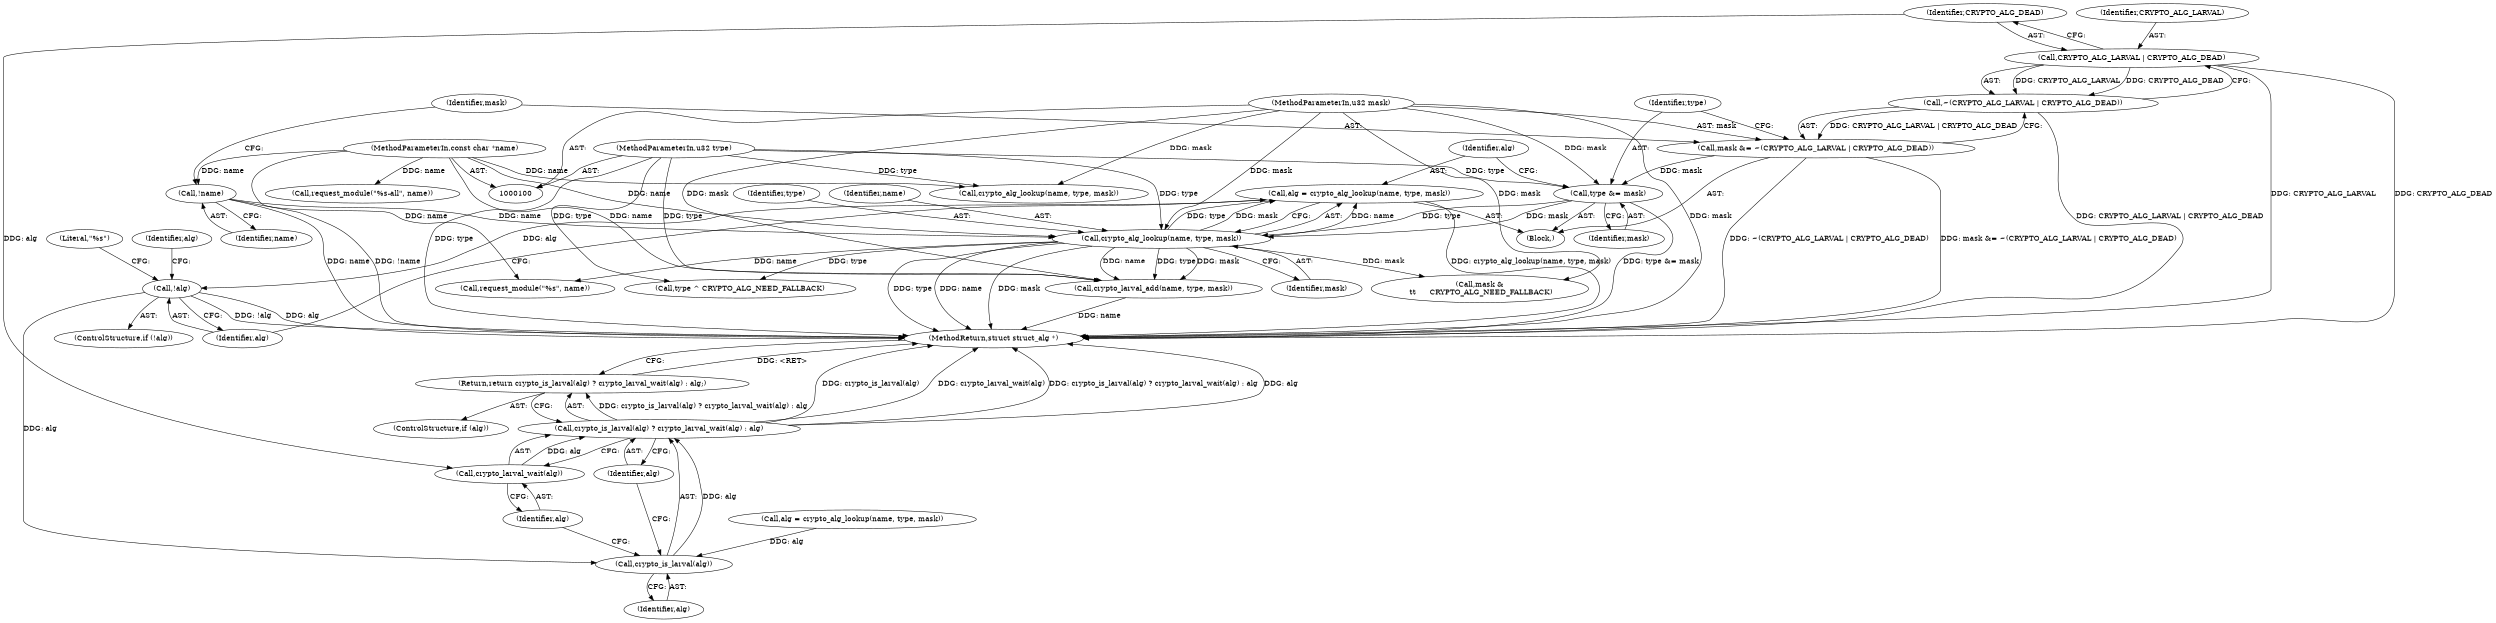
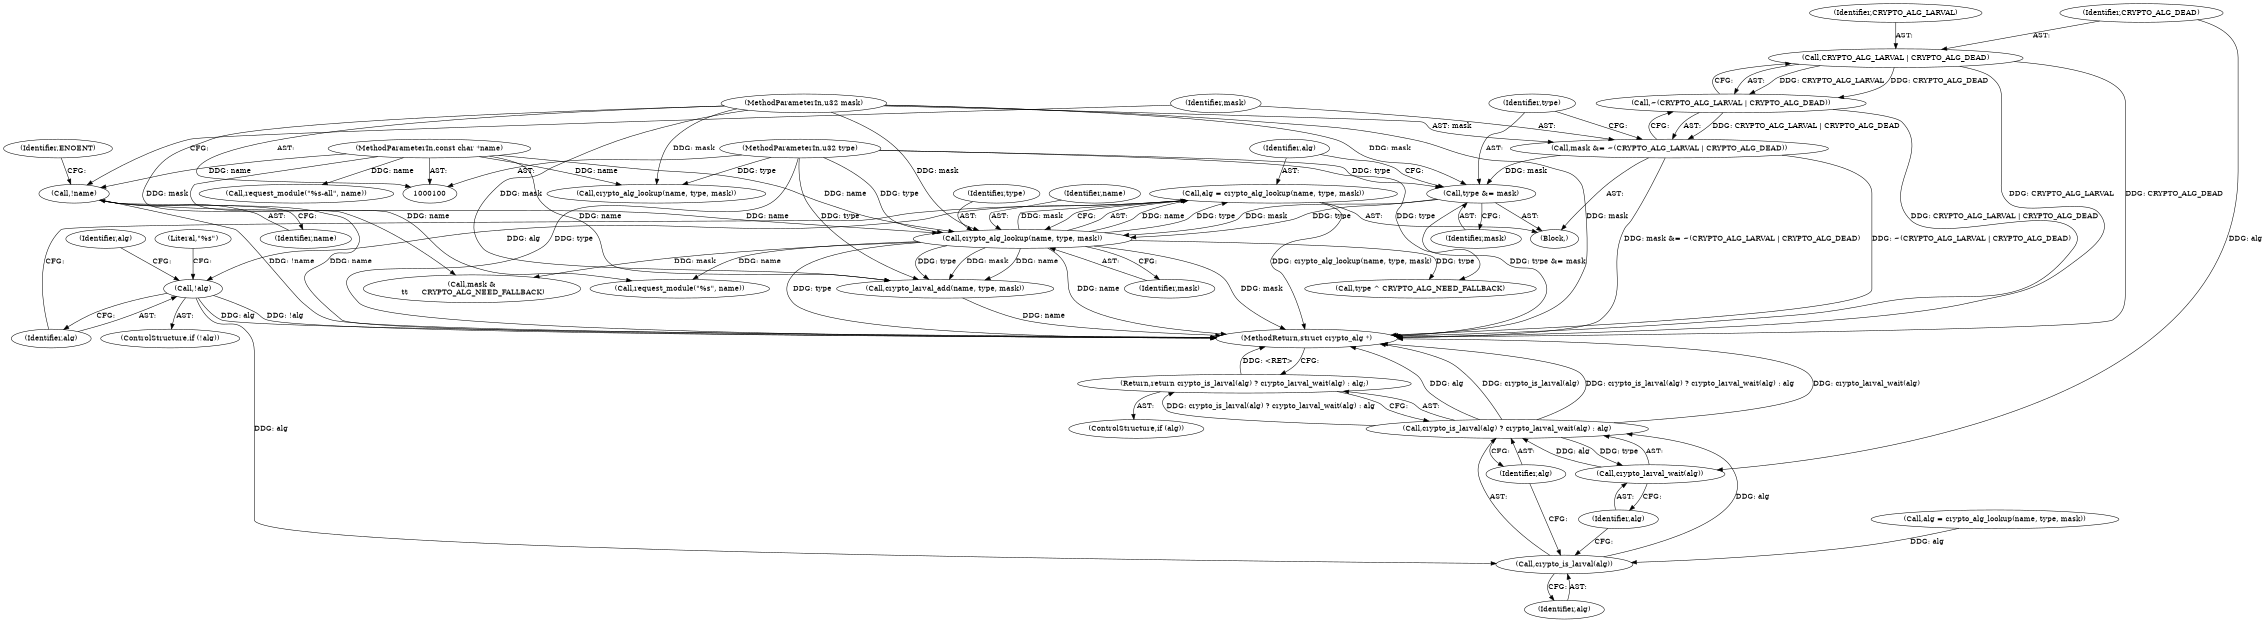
edge "(Call,CRYPTO_ALG_LARVAL | CRYPTO_ALG_DEAD)" -> "(Identifier,CRYPTO_ALG_DEAD)": removed, label "CFG:"
node "(Identifier,ENOENT)": added
node "(MethodReturn,struct struct_alg *)": label "(MethodReturn,struct struct_alg *)" -> "(MethodReturn,struct crypto_alg *)"
edge "(Call,crypto_is_larval(alg) ? crypto_larval_wait(alg) : alg)" -> "(Call,crypto_larval_wait(alg))": label "CFG: " -> "DDG: type"
